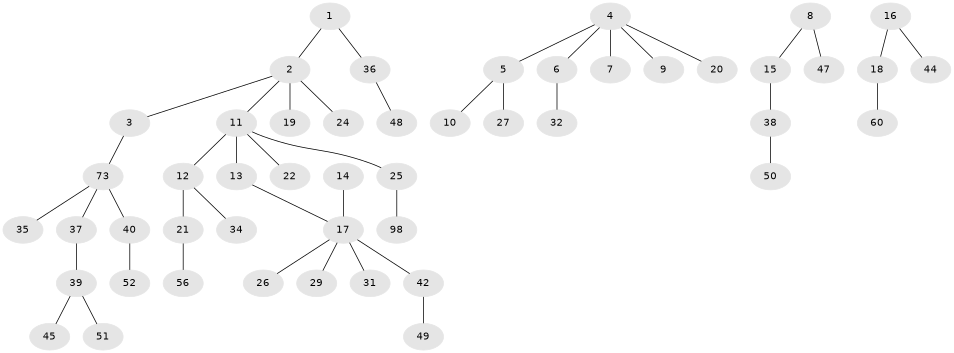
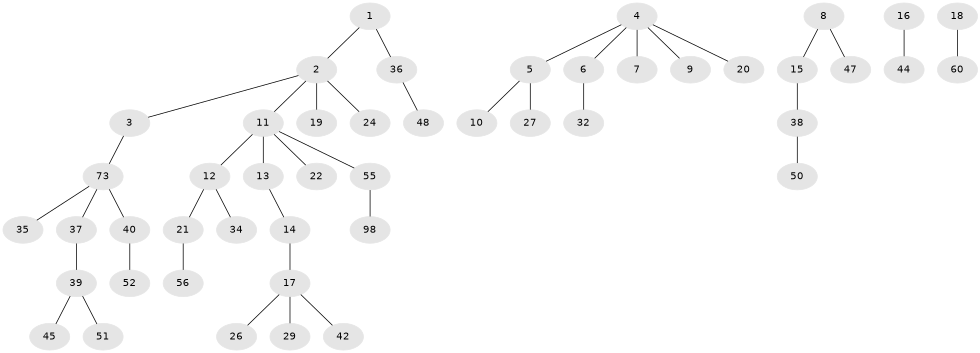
edge "16" -- "18": removed
node "25": label "25" -> "55"
edge "13" -- "17": now "13" -- "14"
node "31": removed
node "49": removed
